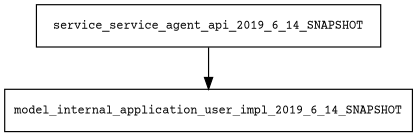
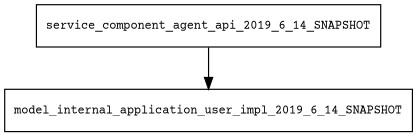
node "service_service_agent_api_2019_6_14_SNAPSHOT": label "service_service_agent_api_2019_6_14_SNAPSHOT" -> "service_component_agent_api_2019_6_14_SNAPSHOT"
